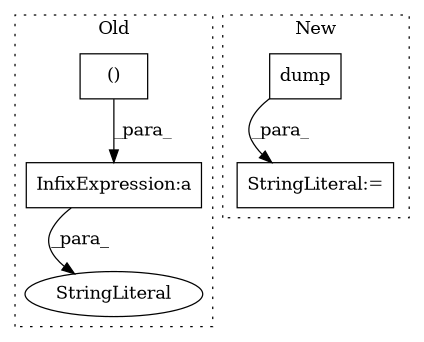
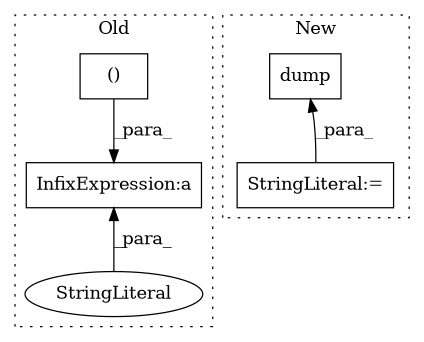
edge "dump" -> "StringLiteral:=": reversed
edge "InfixExpression:a" -> "StringLiteral": reversed
